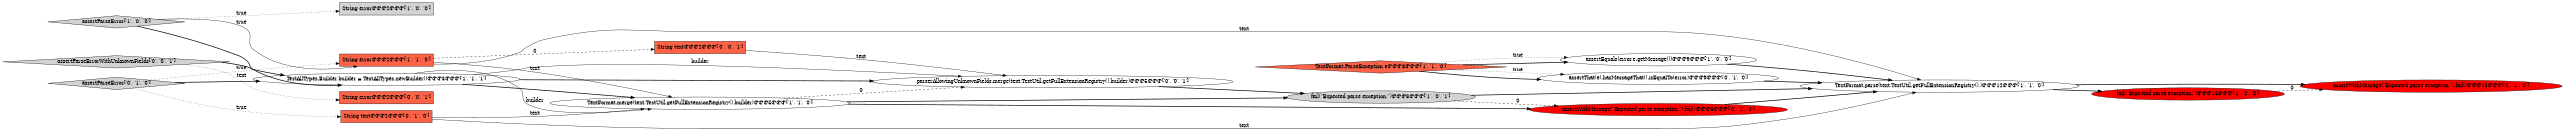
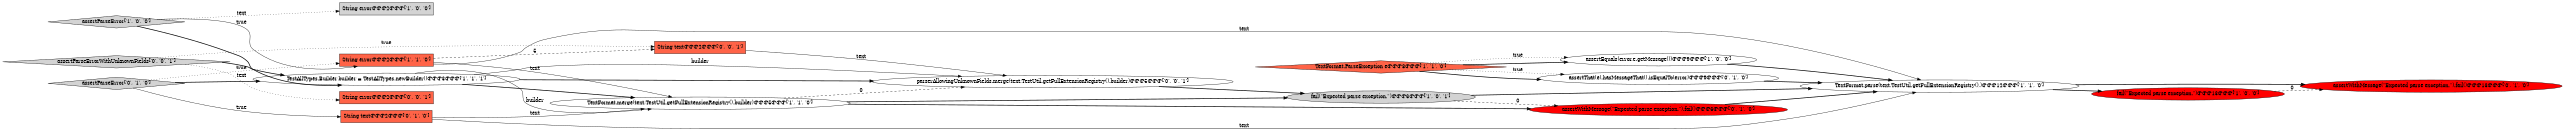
edge "assertParseError['1', '0', '0']" -> "String error@@@2@@@['1', '0', '0']": label "true" -> "text"
edge "assertParseErrorWithUnknownFields['0', '0', '1']" -> "String text@@@2@@@['0', '0', '1']": added, label "true"
edge "String error@@@2@@@['1', '1', '0']" -> "String text@@@2@@@['0', '0', '1']": label "0" -> "5"
edge "assertParseError['0', '1', '0']" -> "String text@@@2@@@['0', '1', '0']": style dotted -> solid
